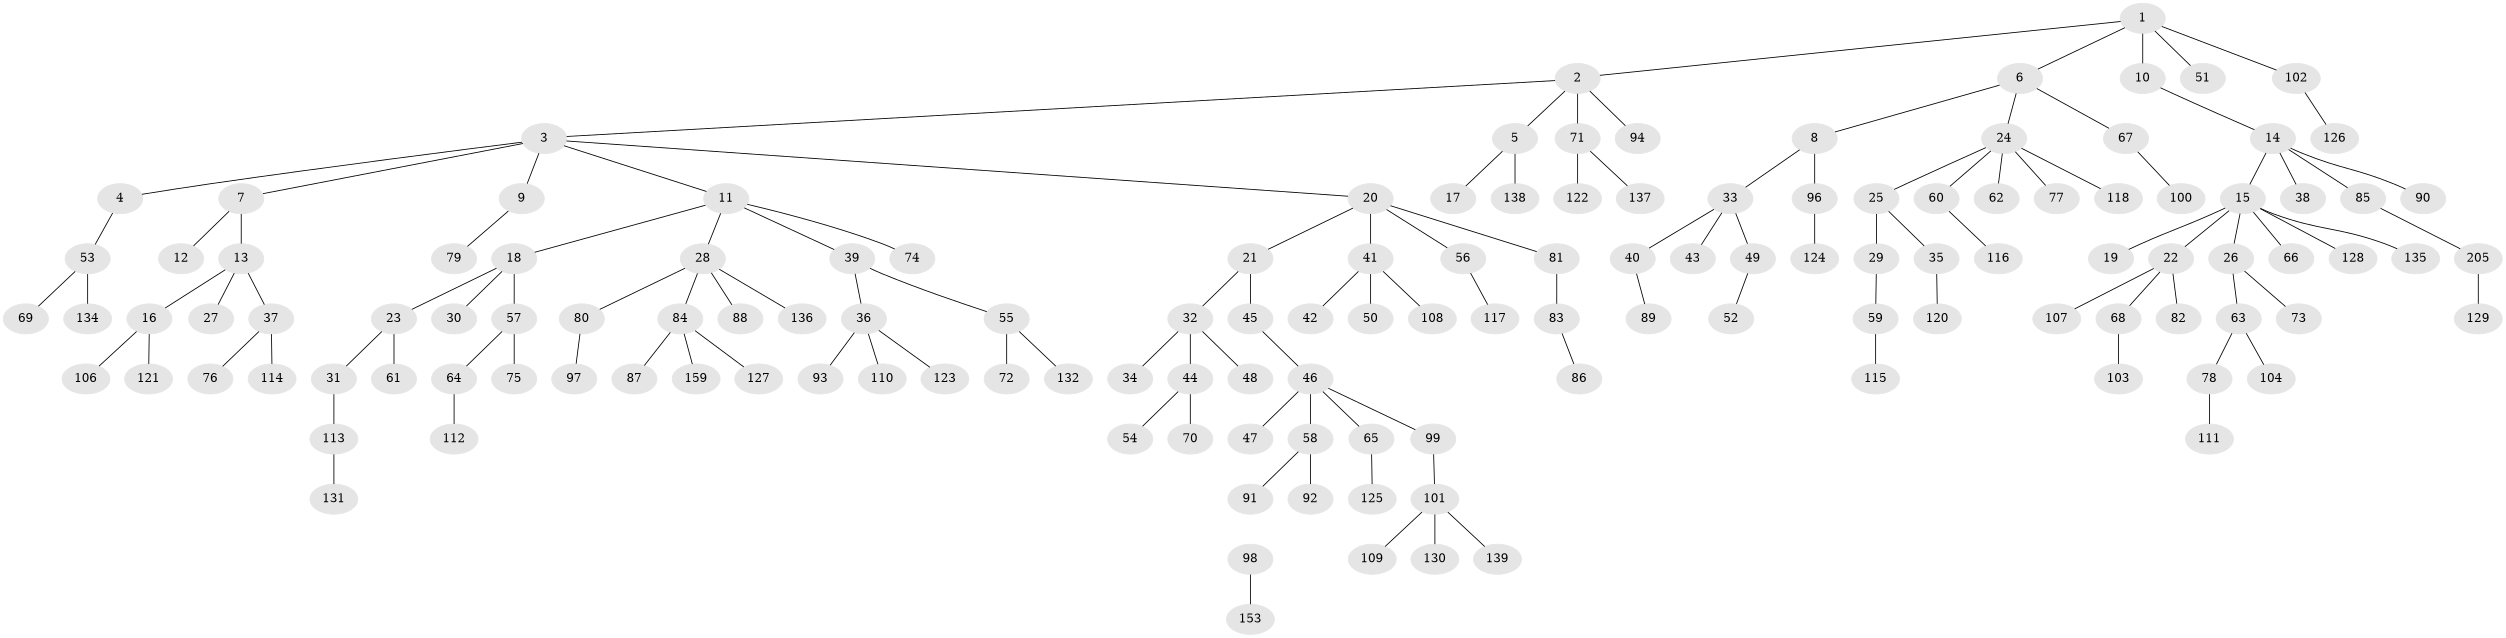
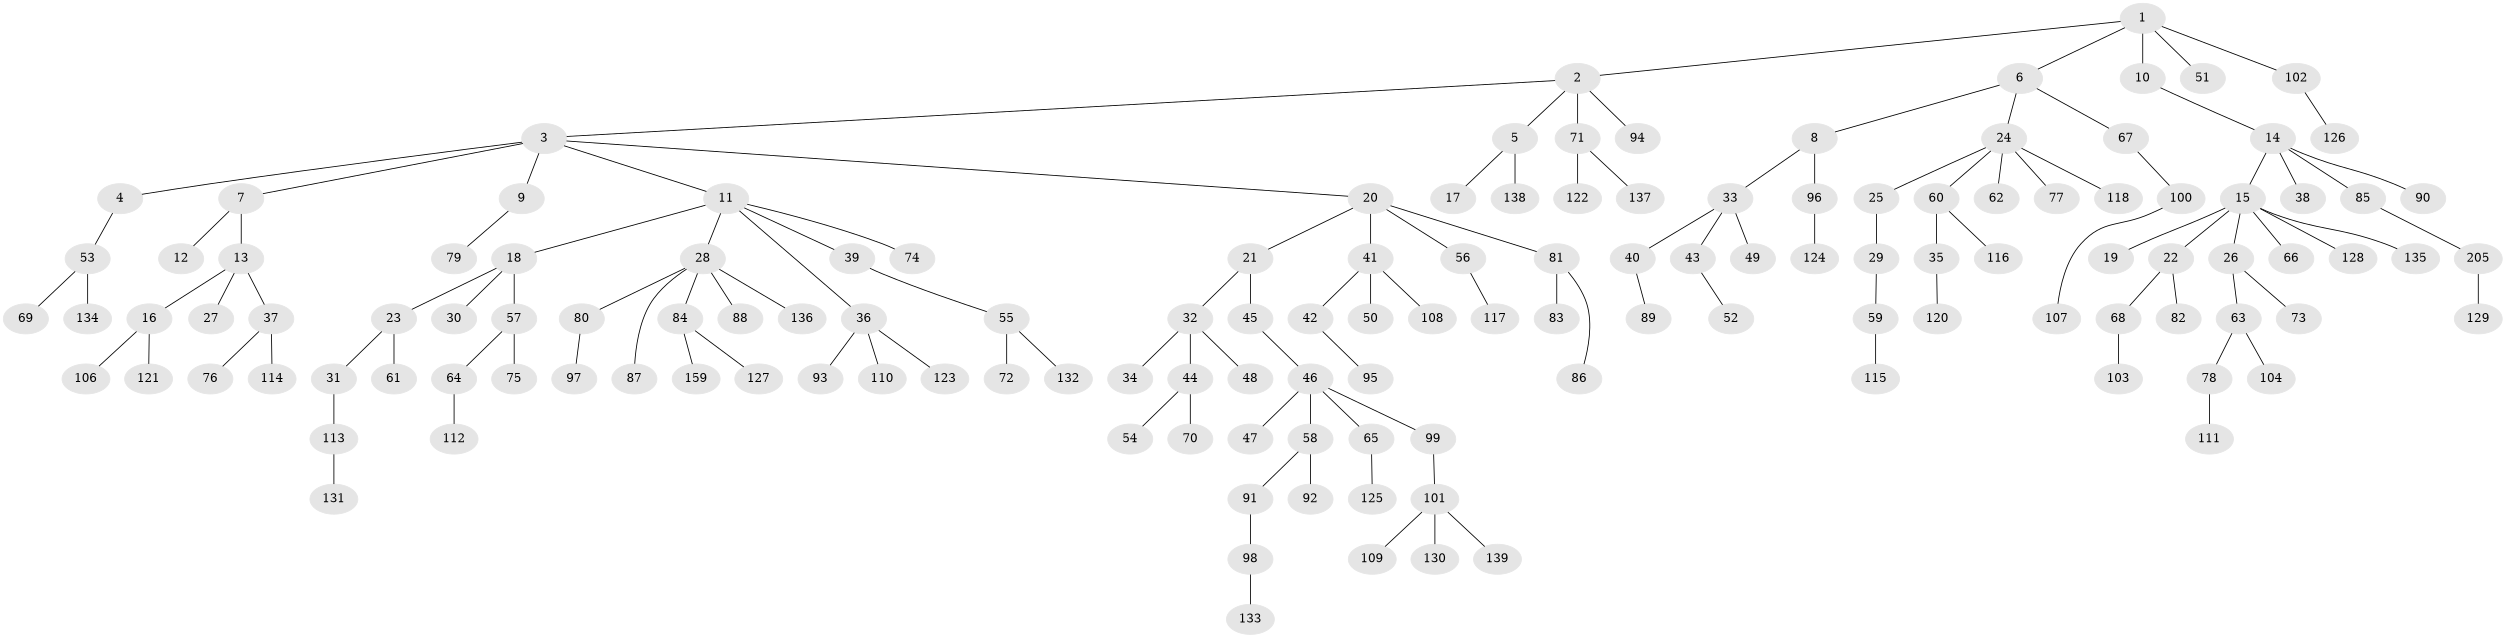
edge "25" -- "35": now "60" -- "35"
edge "39" -- "36": now "11" -- "36"
edge "49" -- "52": now "43" -- "52"
edge "22" -- "107": now "100" -- "107"
edge "84" -- "87": now "28" -- "87"
edge "83" -- "86": now "81" -- "86"
node "95": added
edge "91" -- "98": added
node "153": label "153" -> "133"
